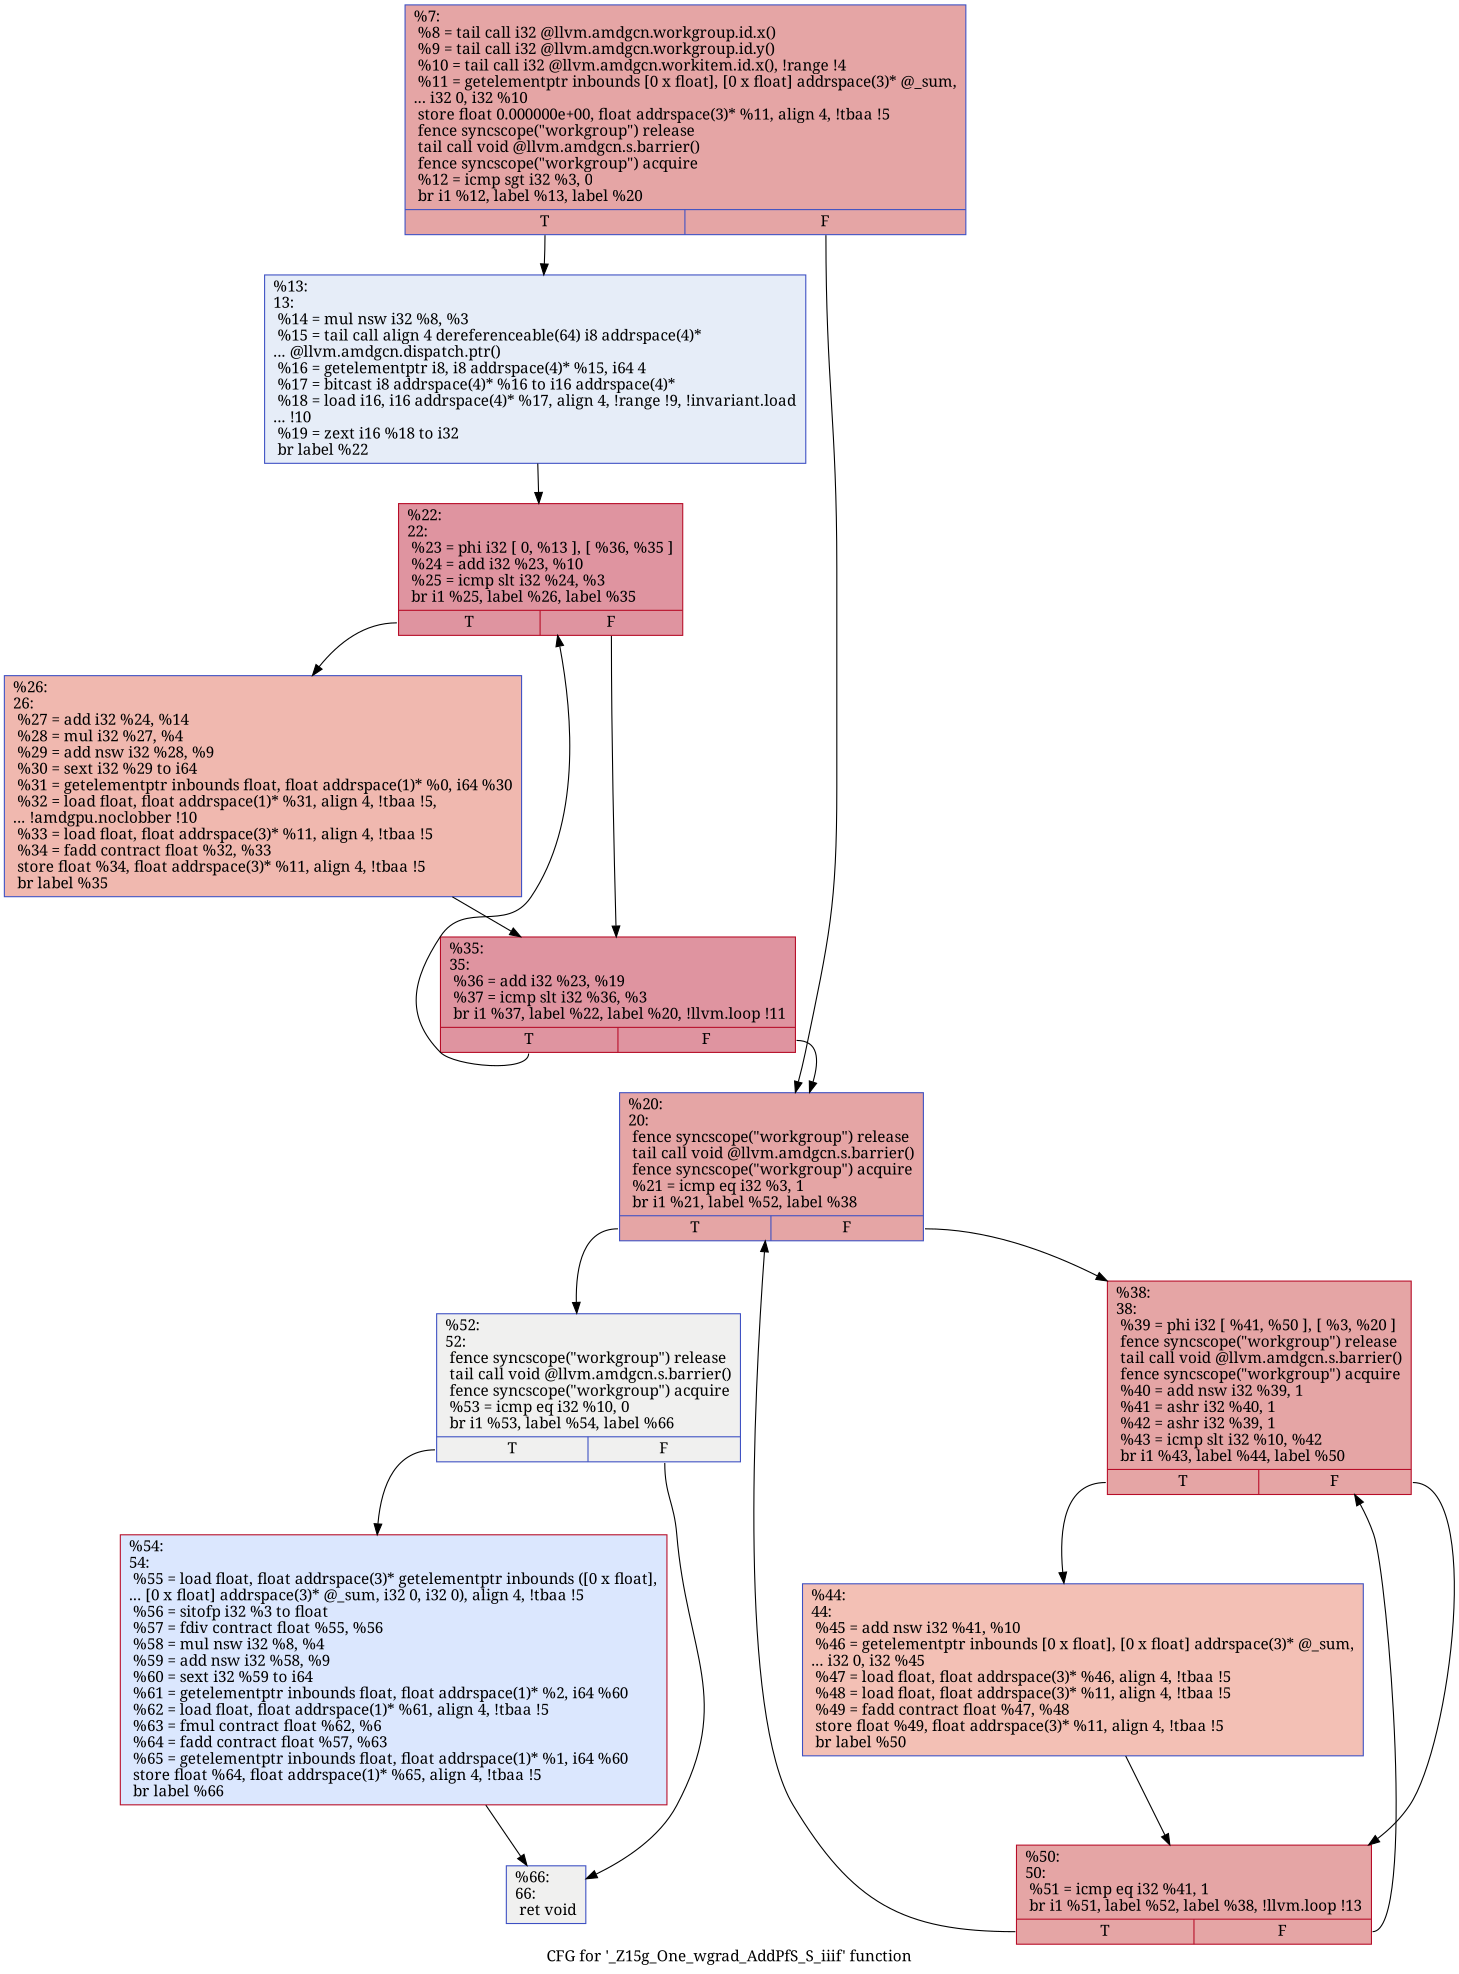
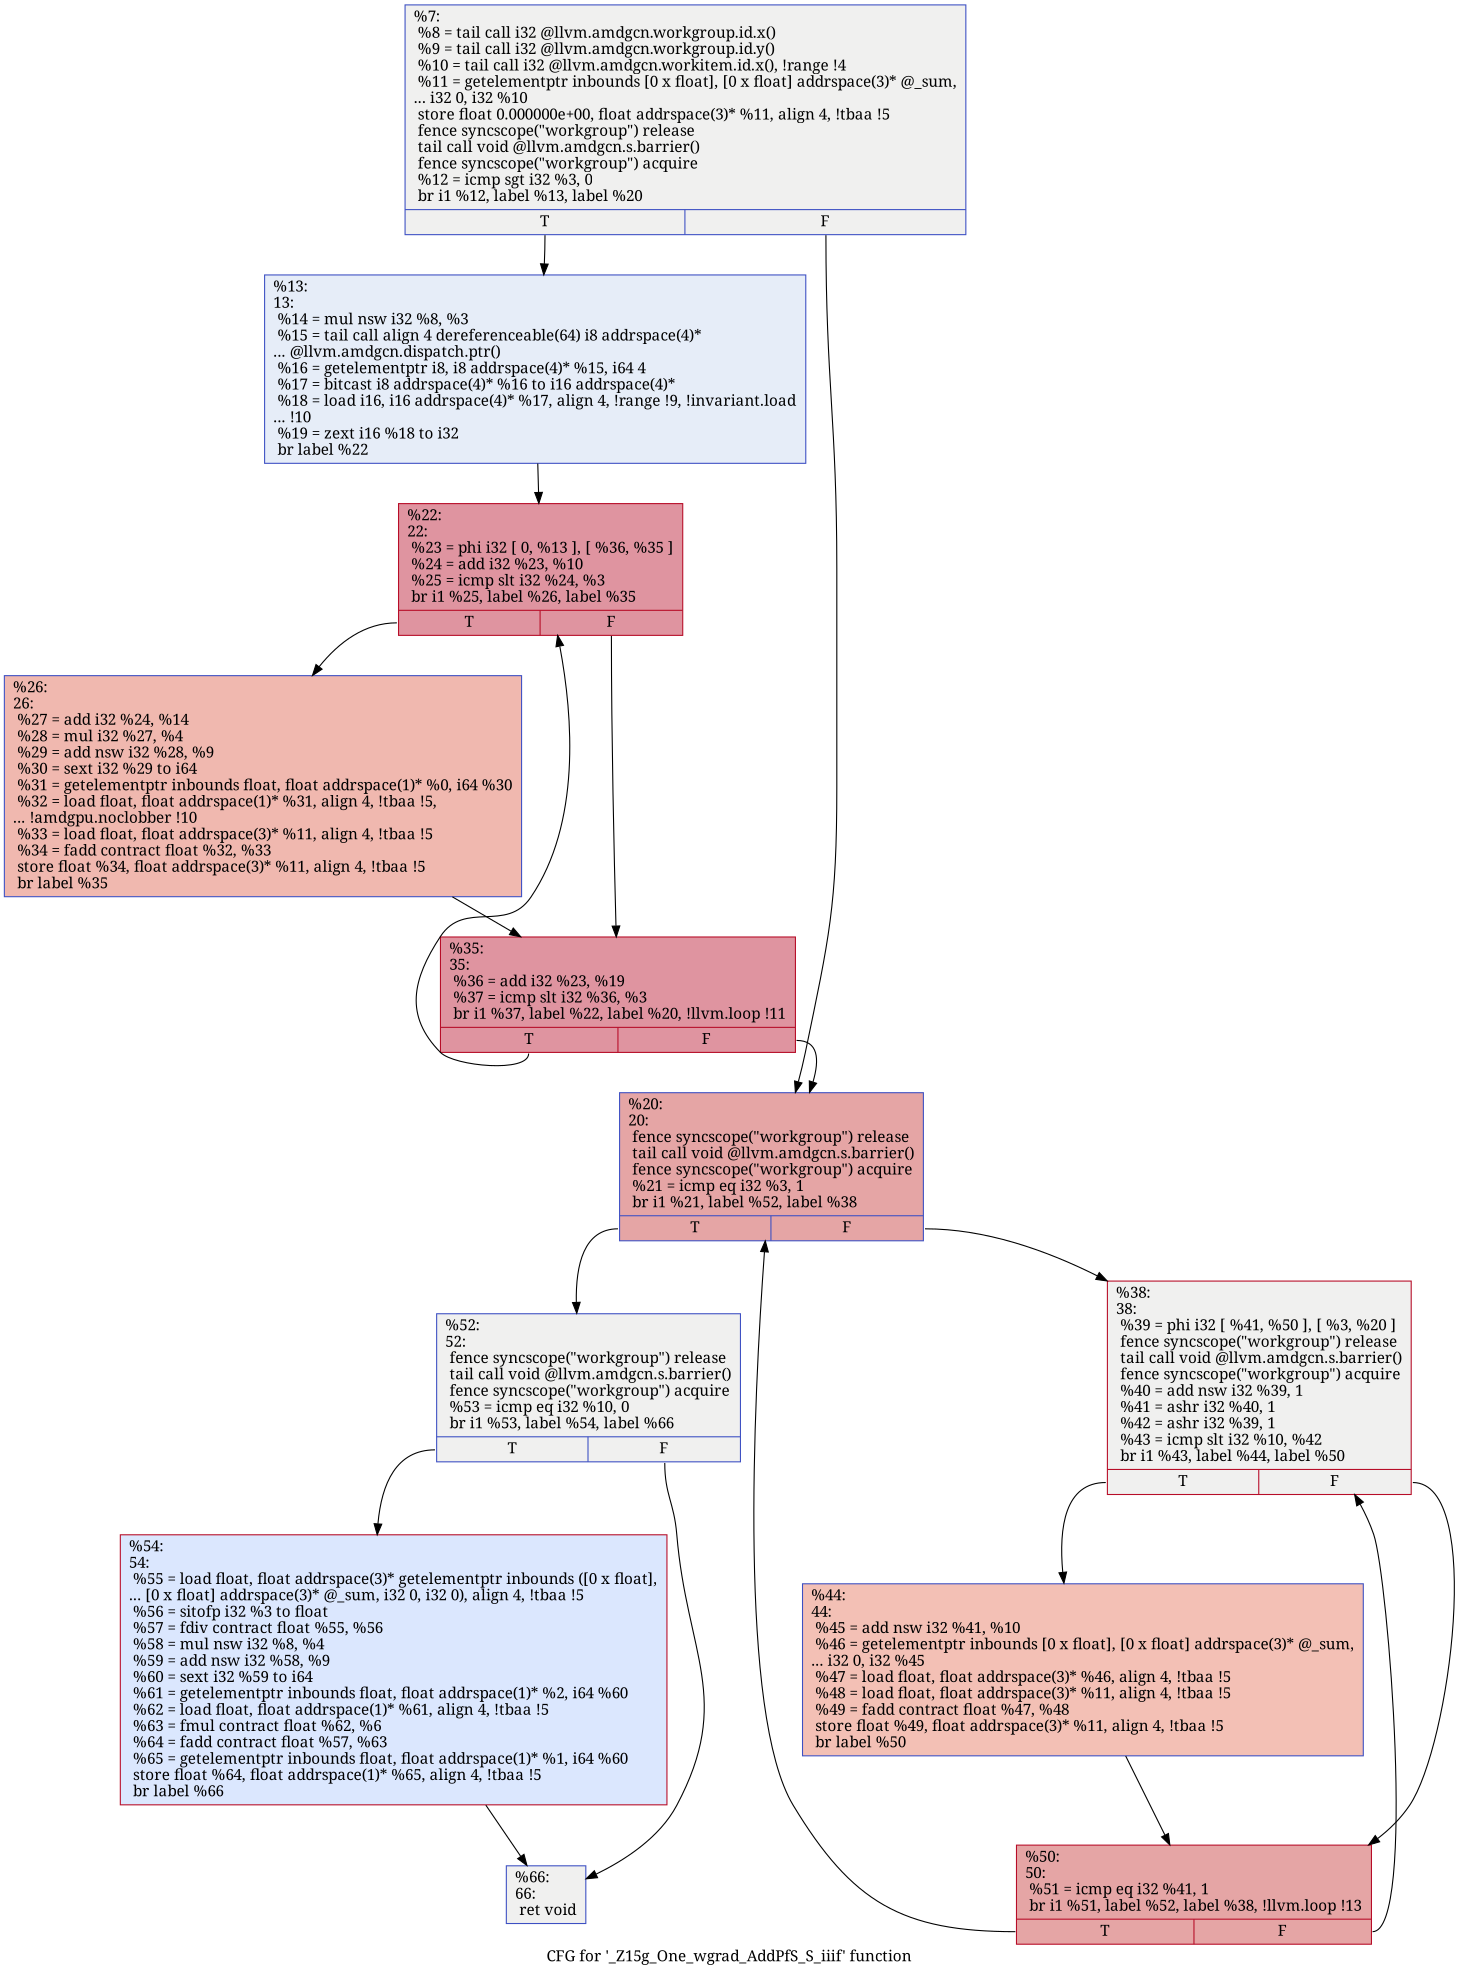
node "%7:": fillcolor #c5333470 -> #dedcdb70
node "%38:": fillcolor #c5333470 -> #dedcdb70
